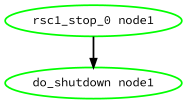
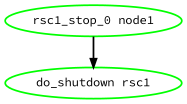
node "do_shutdown node1": label "do_shutdown node1" -> "do_shutdown rsc1"
